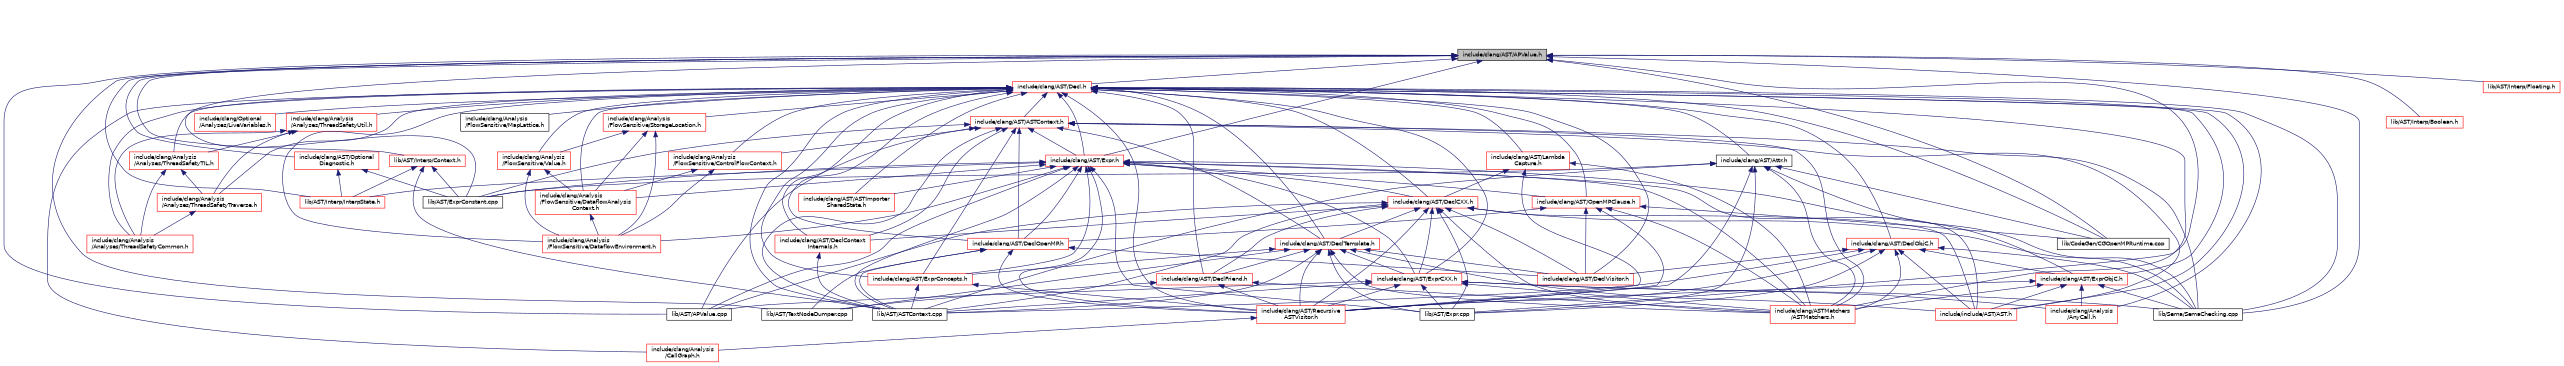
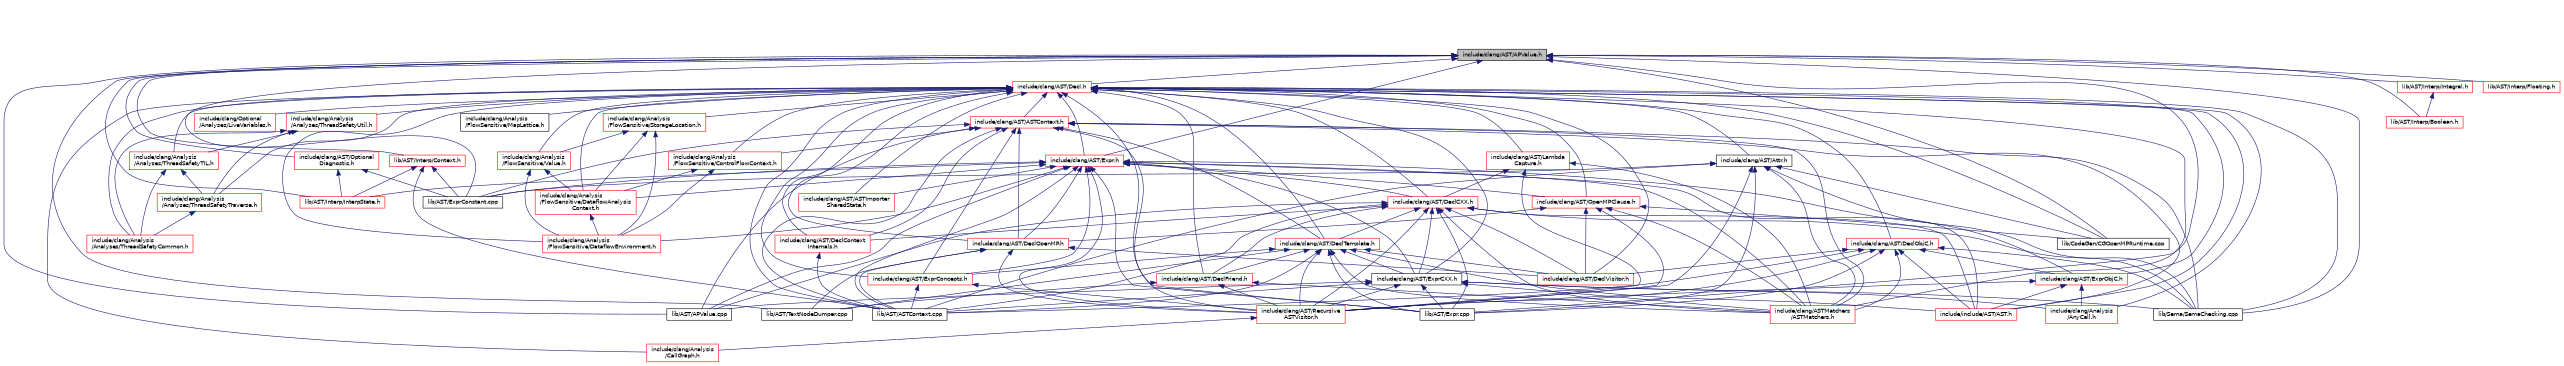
node "lib/AST/Interp/Integral.h": added
edge "include/clang/AST/Expr.h" -> "include/clang/AST/ASTContext.h": now "lib/AST/Expr.cpp" -> "include/clang/AST/ASTContext.h"
node "include/clang/AST/ExprCXX.h": color red -> black
edge "lib/Sema/SemaChecking.cpp" -> "include/clang/AST/ExprObjC.h": removed
edge "include/clang/ASTMatchers /ASTMatchers.h" -> "include/clang/AST/ExprObjC.h": removed
